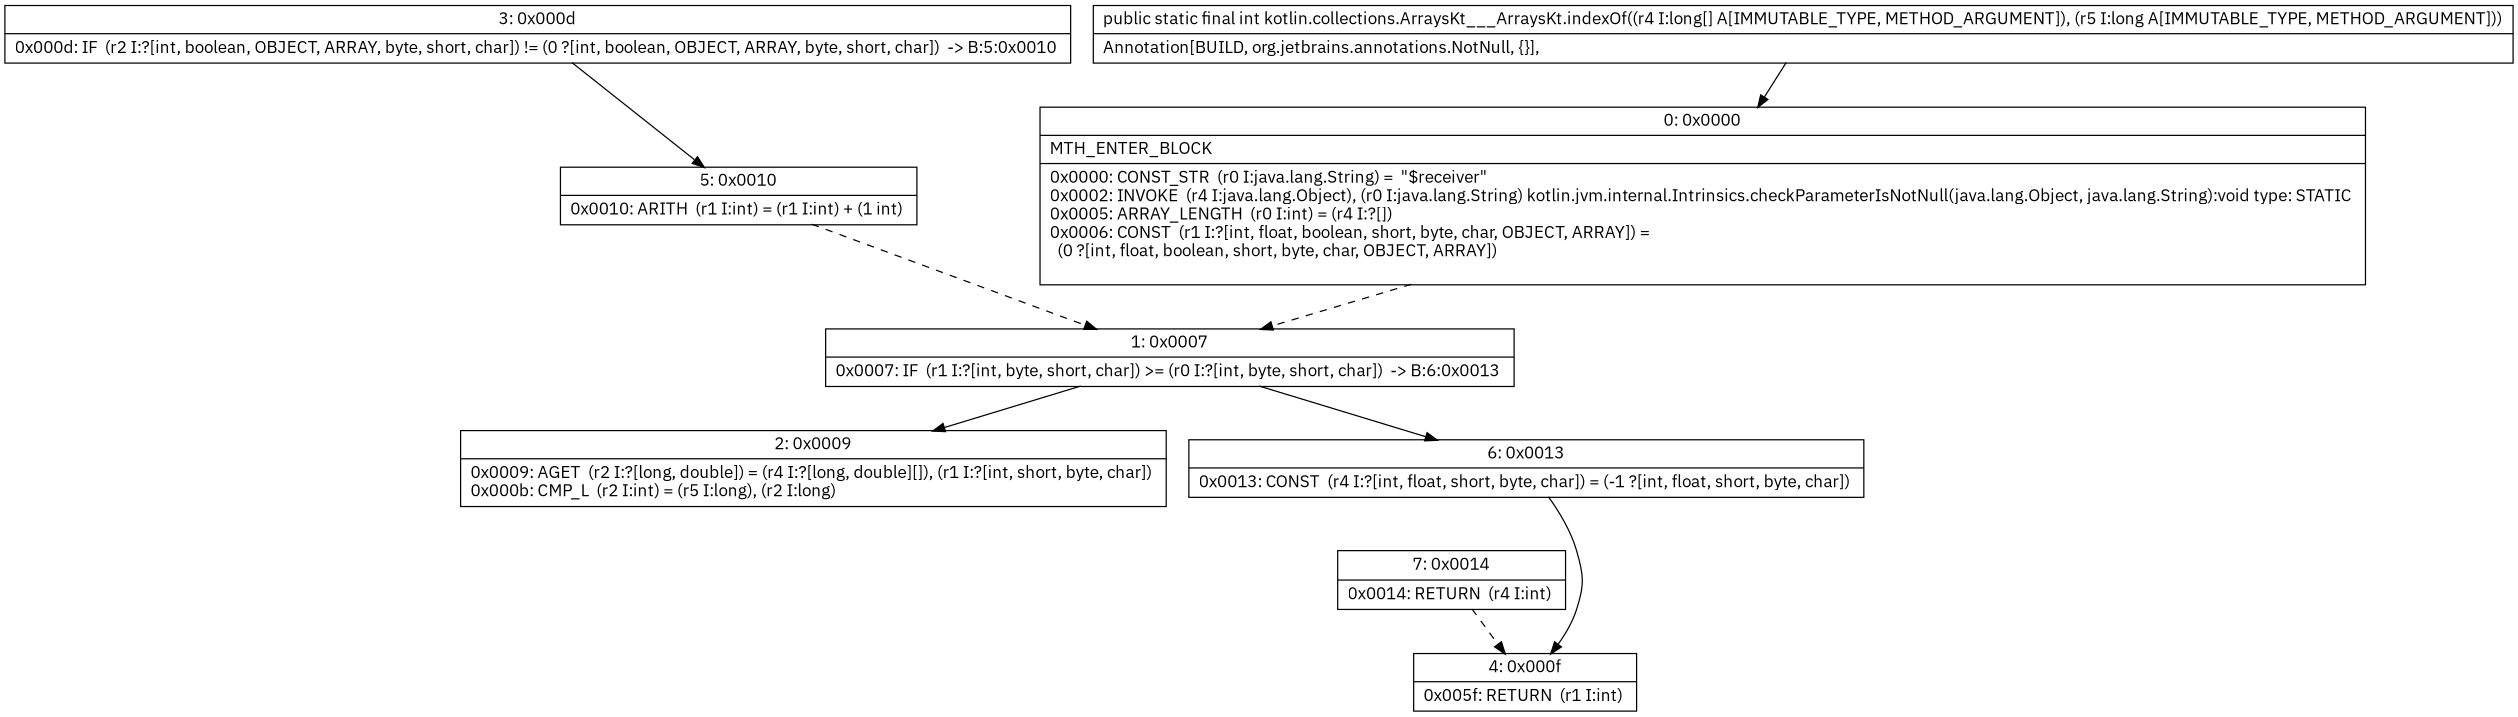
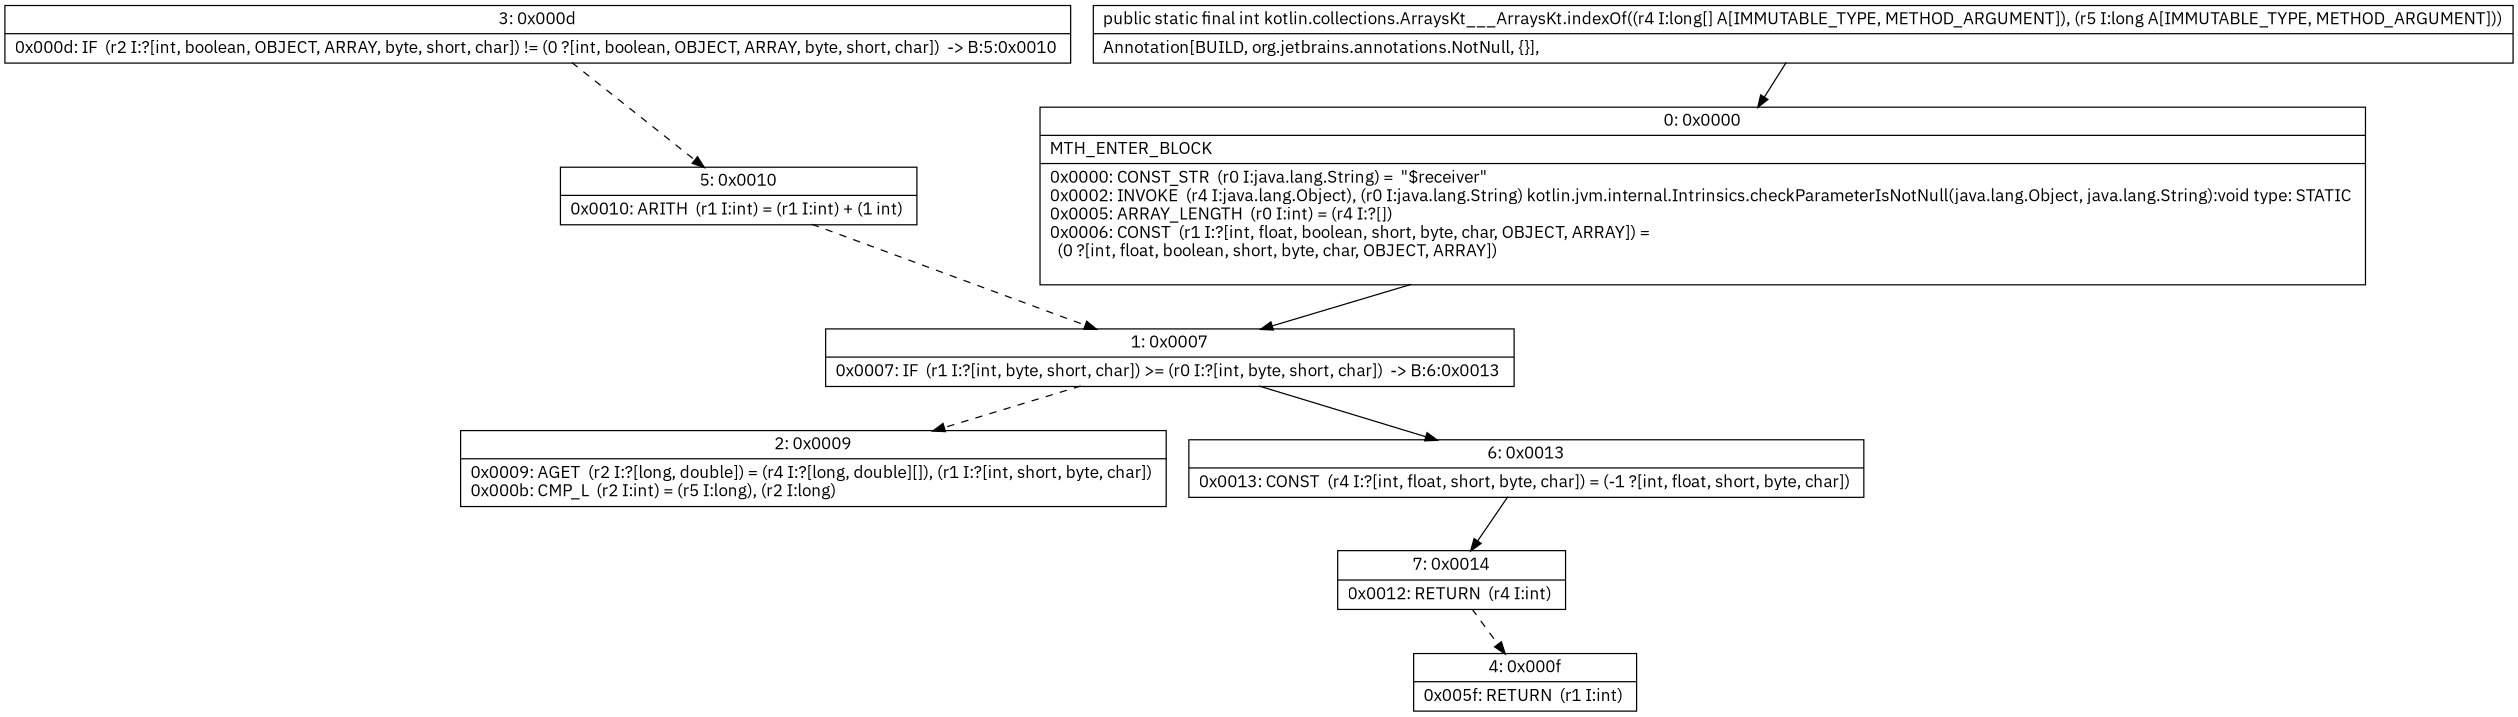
edge "3: 0x000d" -> "5: 0x0010": style solid -> dashed
edge "0: 0x0000" -> "1: 0x0007": style dashed -> solid
edge "1: 0x0007" -> "2: 0x0009": style solid -> dashed
edge "6: 0x0013" -> "4: 0x000f": now "6: 0x0013" -> "7: 0x0014"
node "7: 0x0014": text "0x0014: RETURN  (r4 I:int)" -> "0x0012: RETURN  (r4 I:int)"
